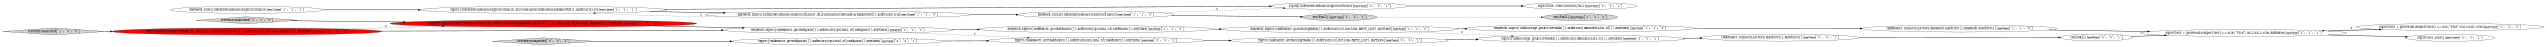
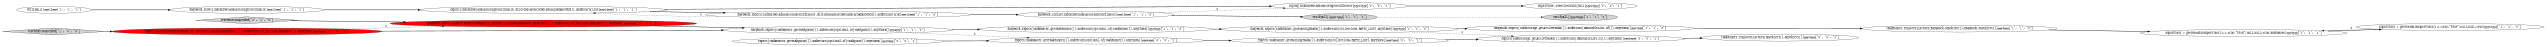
node "verifyAll()@@@12@@@['1', '1', '1']": added
node "replayAll()@@@8@@@['0', '0', '1']": removed
node "supervisor.start()@@@10@@@['0', '0', '1']": removed
node "testResetSuspended['0', '0', '1']": removed
